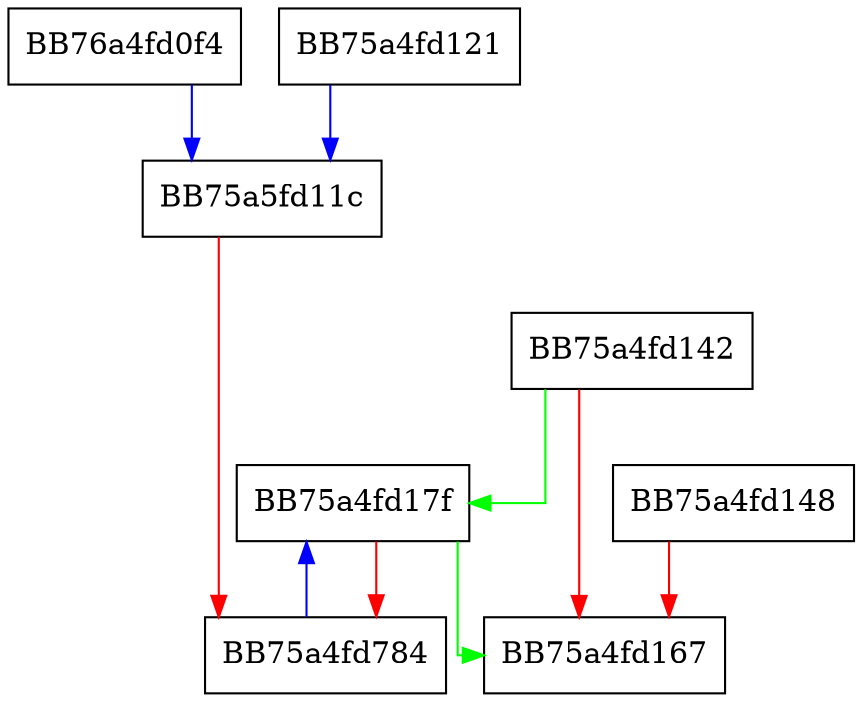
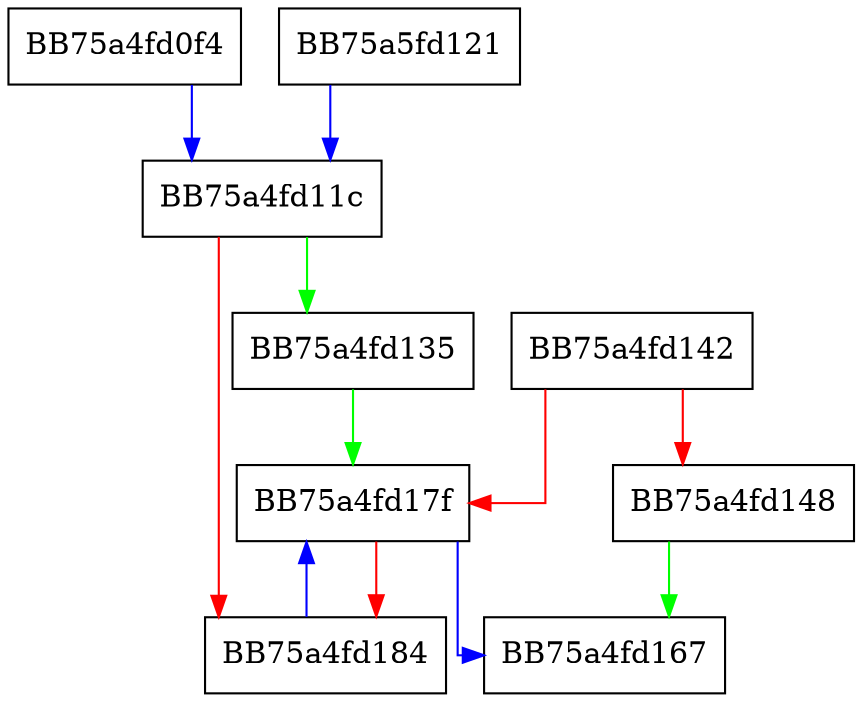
node "BB76a4fd0f4": label "BB76a4fd0f4" -> "BB75a4fd0f4"
node "BB75a4fd121": label "BB75a4fd121" -> "BB75a5fd121"
node "BB75a5fd11c": label "BB75a5fd11c" -> "BB75a4fd11c"
node "BB75a4fd135": added
edge "BB75a4fd142" -> "BB75a4fd17f": color green -> red
edge "BB75a4fd142" -> "BB75a4fd167": now "BB75a4fd142" -> "BB75a4fd148"
edge "BB75a4fd148" -> "BB75a4fd167": color red -> green
edge "BB75a4fd17f" -> "BB75a4fd167": color green -> blue
node "BB75a4fd784": label "BB75a4fd784" -> "BB75a4fd184"
